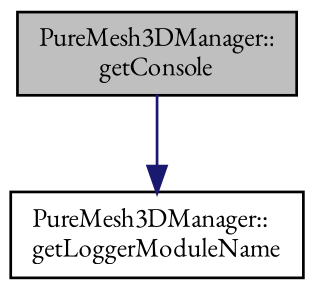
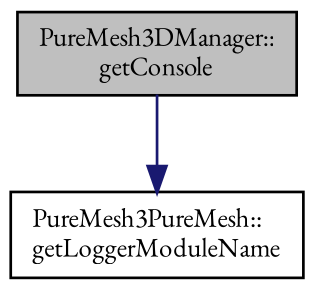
node "PureMesh3DManager:: getLoggerModuleName": label "PureMesh3DManager:: getLoggerModuleName" -> "PureMesh3PureMesh:: getLoggerModuleName"
